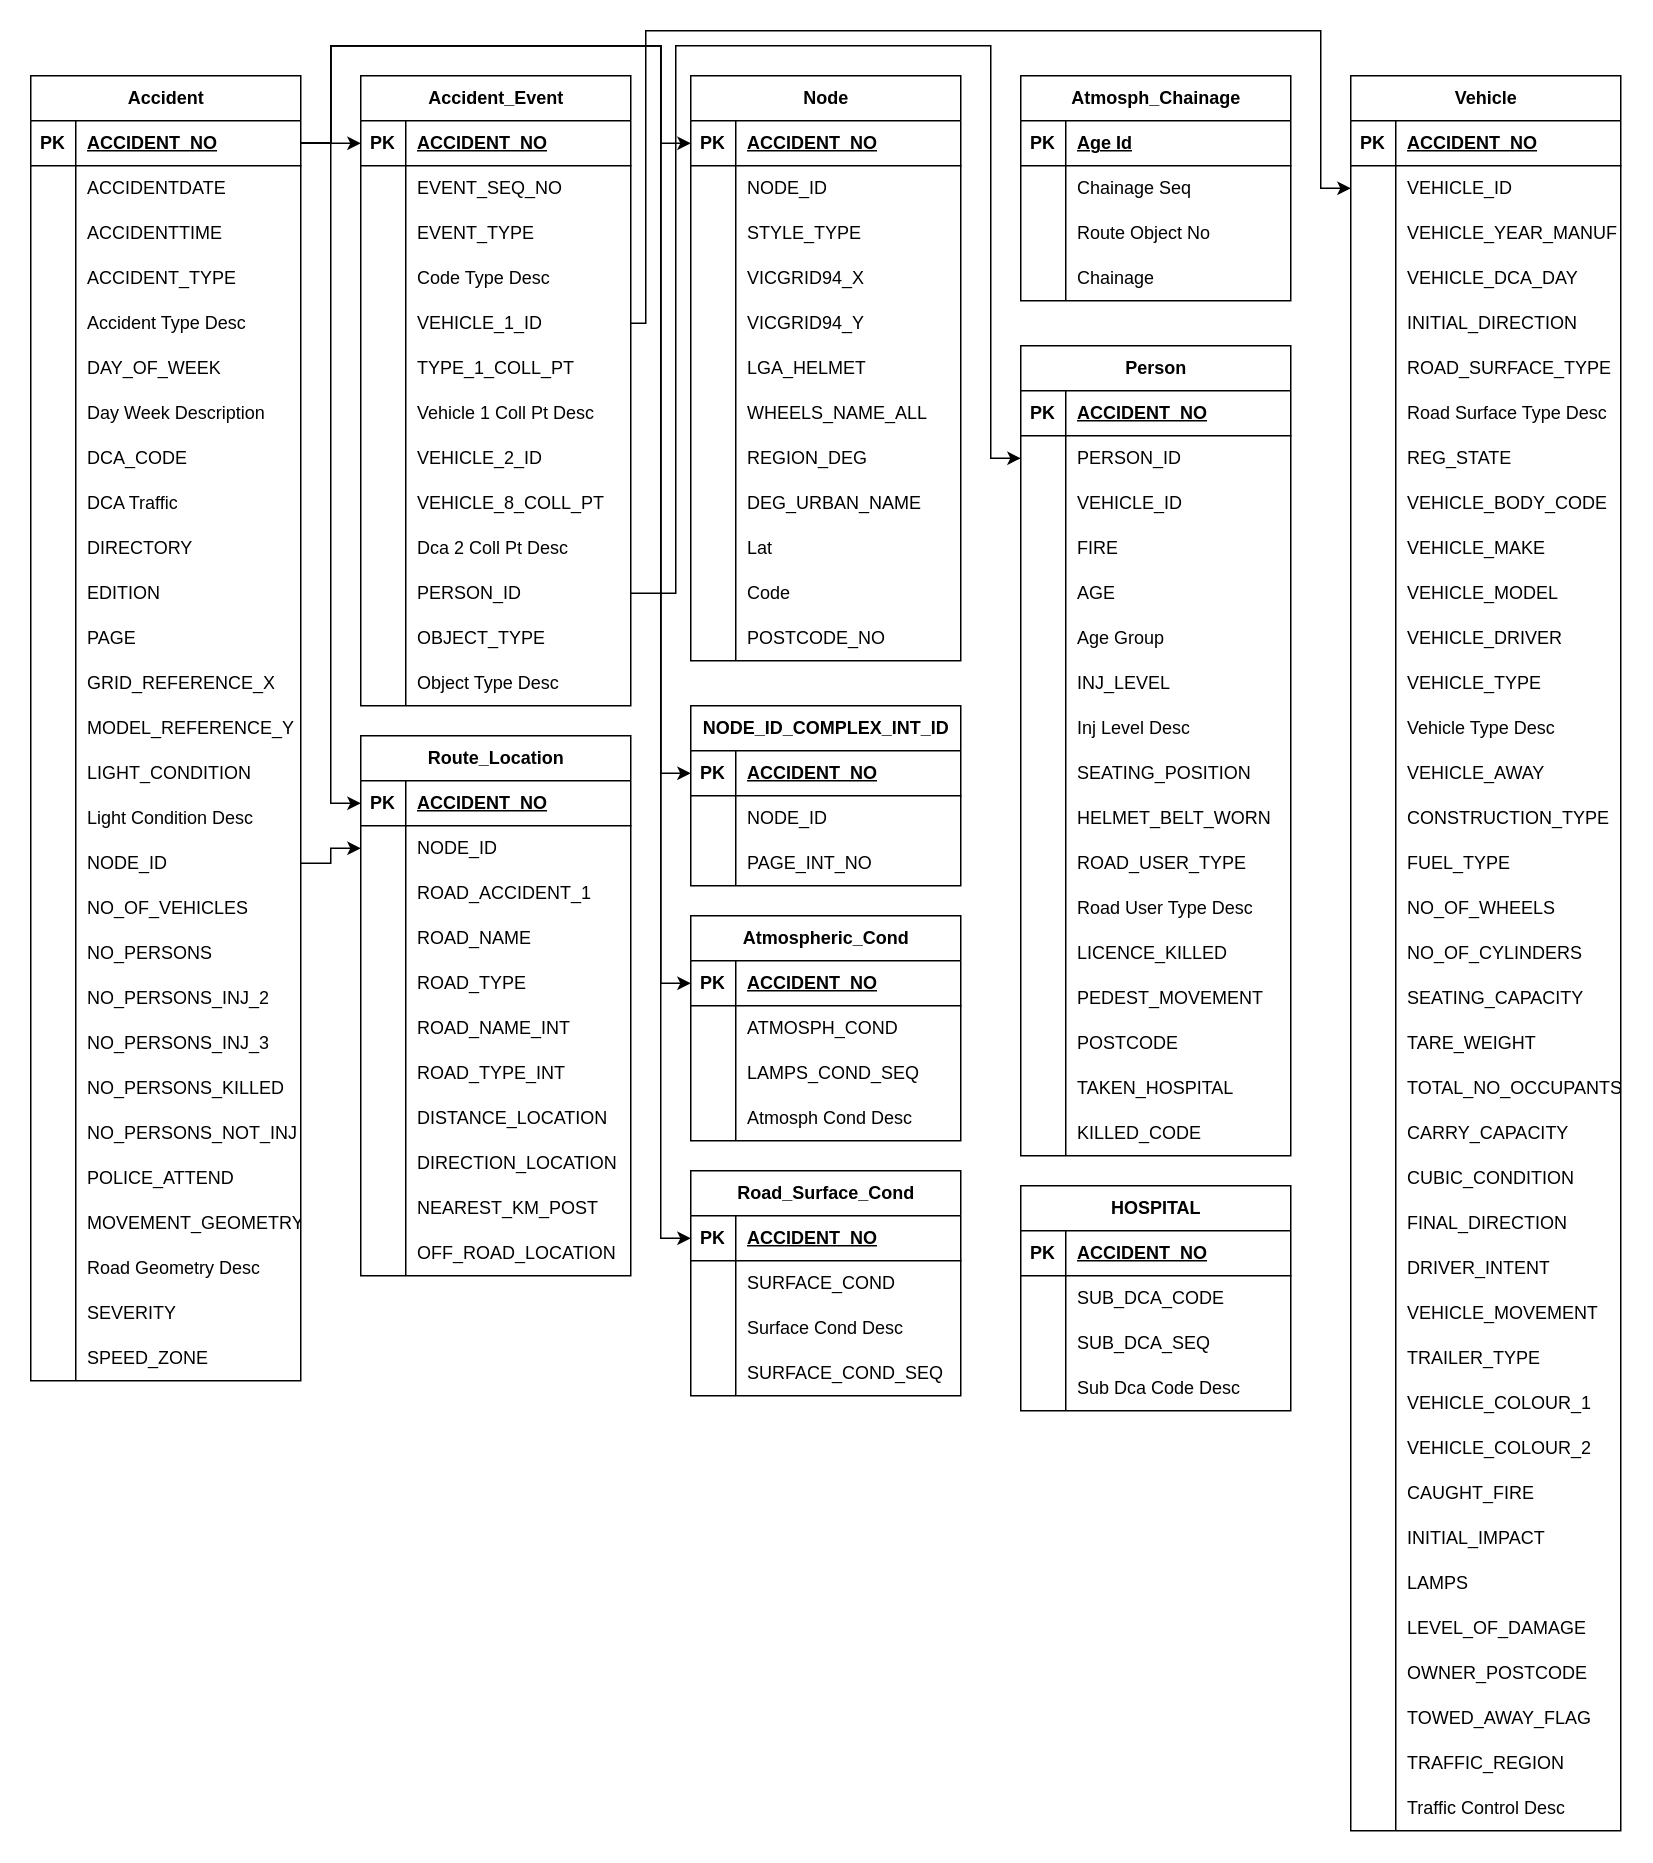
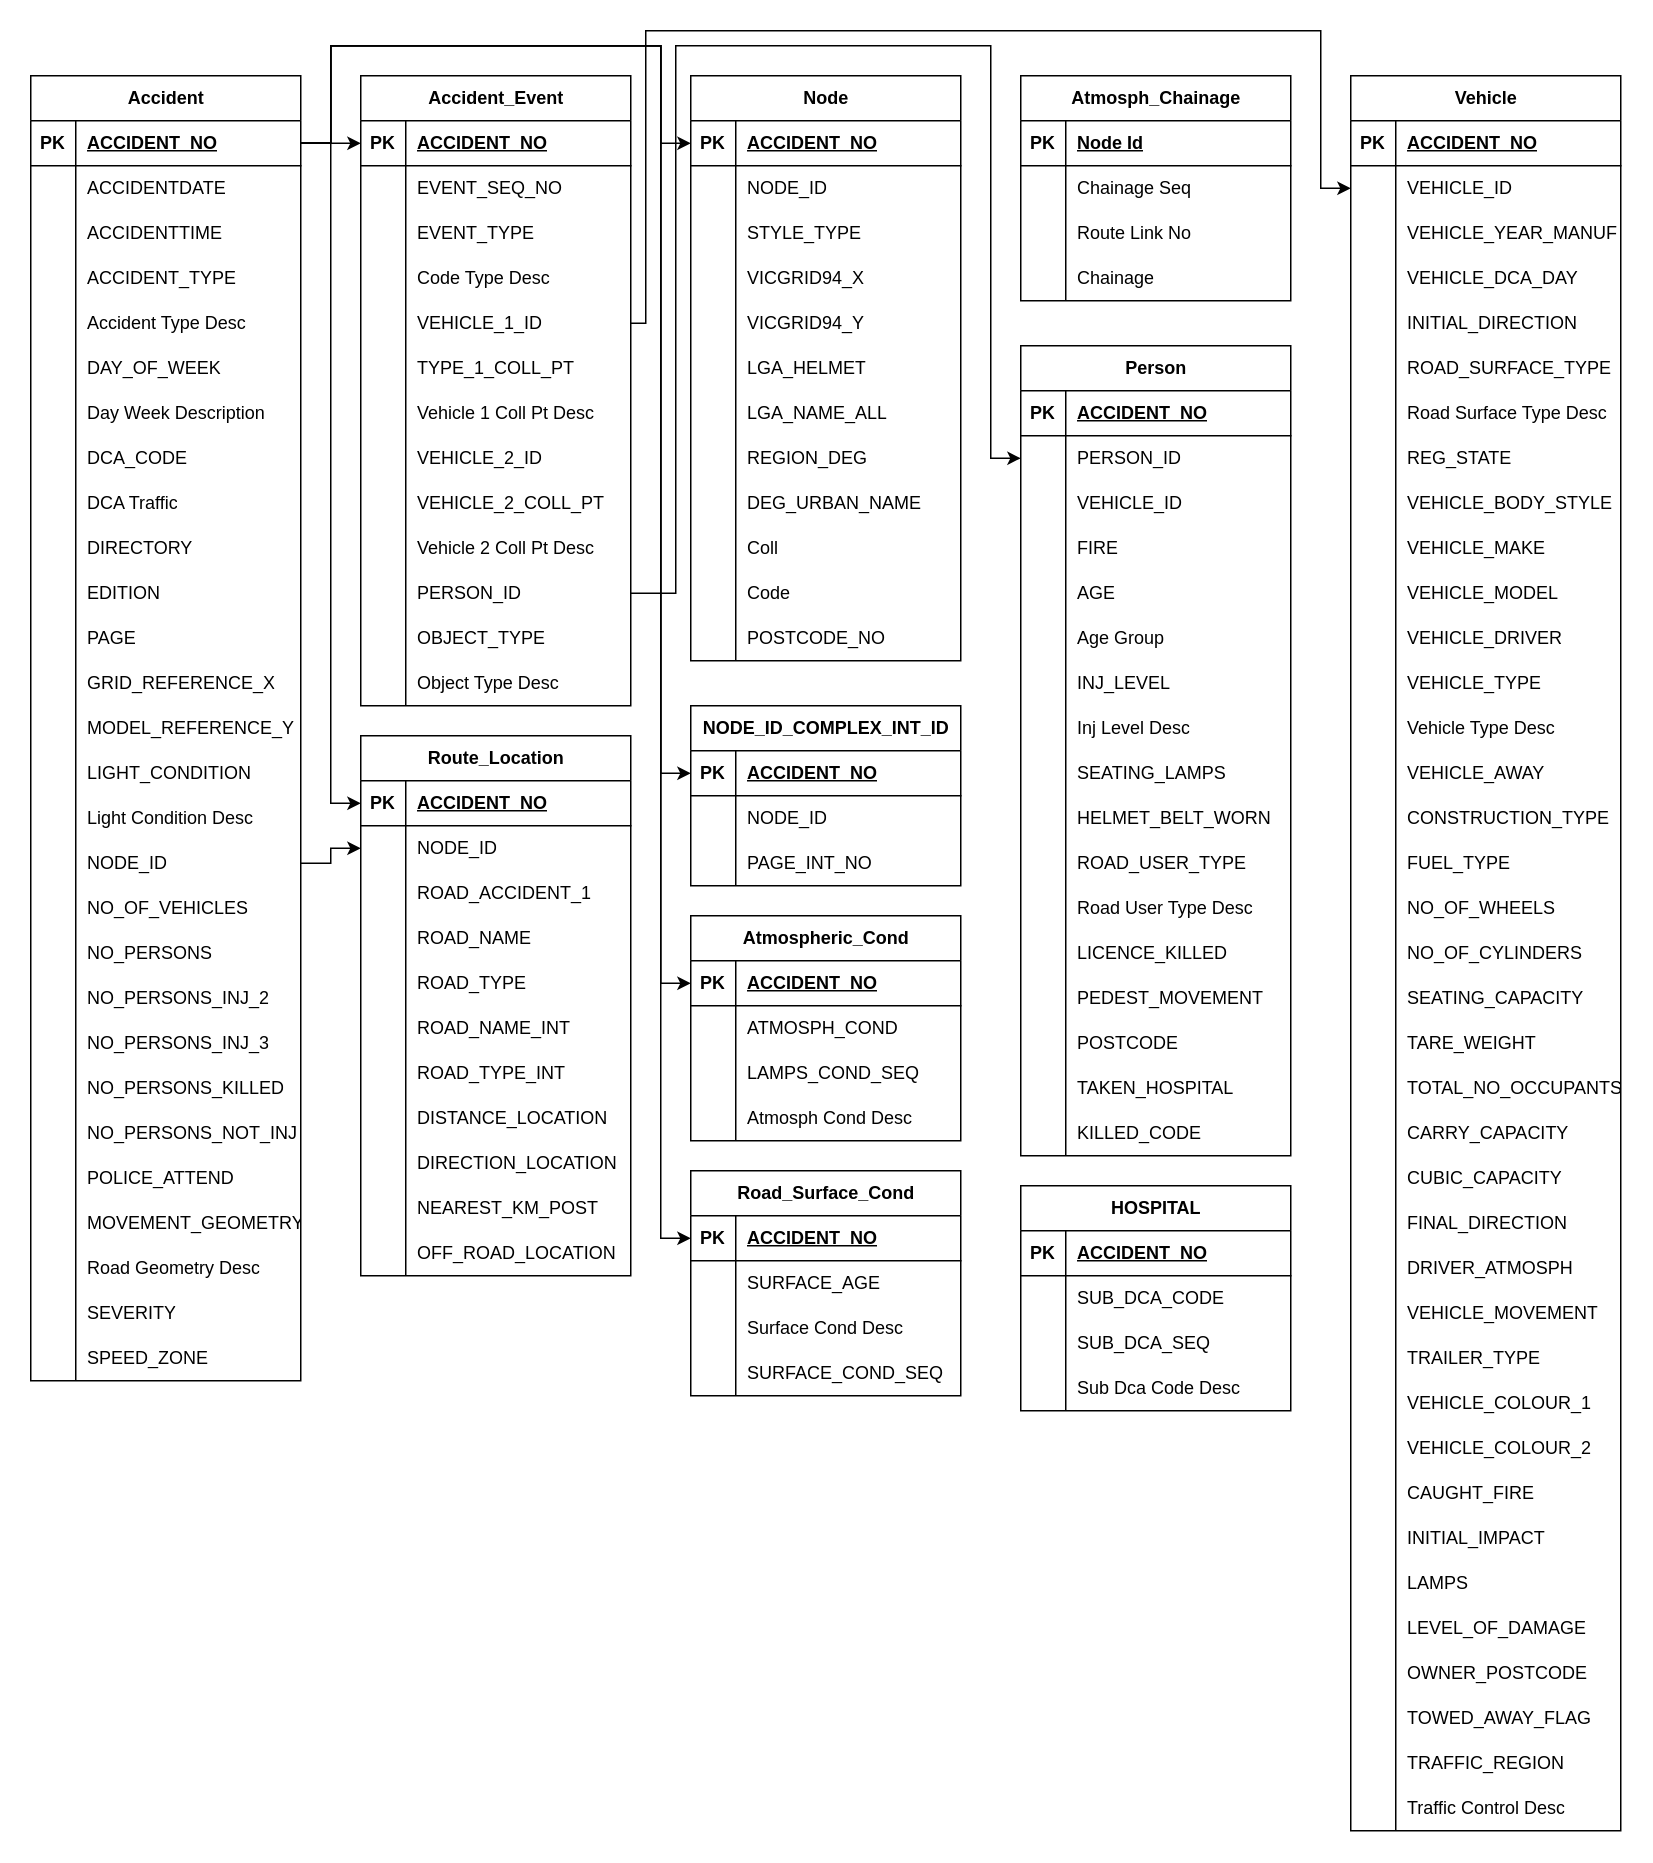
node "Age Id": label "Age Id" -> "Node Id"
node "Route Object No": label "Route Object No" -> "Route Link No"
node "WHEELS_NAME_ALL": label "WHEELS_NAME_ALL" -> "LGA_NAME_ALL"
node "VEHICLE_8_COLL_PT": label "VEHICLE_8_COLL_PT" -> "VEHICLE_2_COLL_PT"
node "VEHICLE_BODY_CODE": label "VEHICLE_BODY_CODE" -> "VEHICLE_BODY_STYLE"
node "Dca 2 Coll Pt Desc": label "Dca 2 Coll Pt Desc" -> "Vehicle 2 Coll Pt Desc"
node "Lat": label "Lat" -> "Coll"
node "SEATING_POSITION": label "SEATING_POSITION" -> "SEATING_LAMPS"
node "CUBIC_CONDITION": label "CUBIC_CONDITION" -> "CUBIC_CAPACITY"
node "DRIVER_INTENT": label "DRIVER_INTENT" -> "DRIVER_ATMOSPH"
node "SURFACE_COND": label "SURFACE_COND" -> "SURFACE_AGE"
